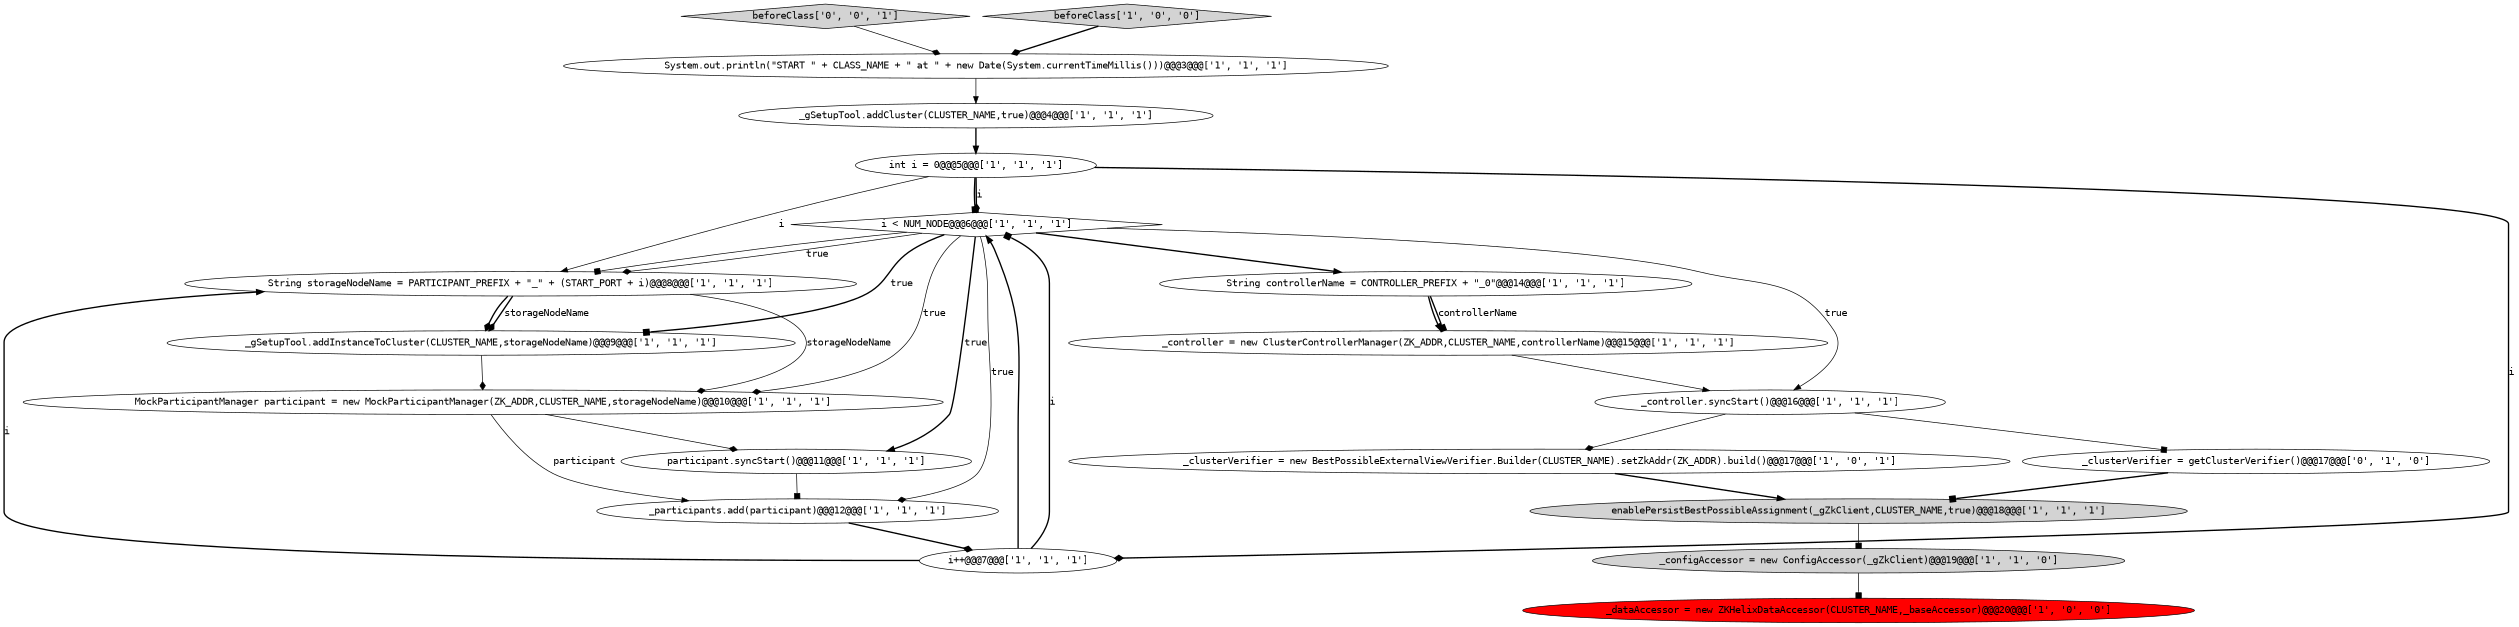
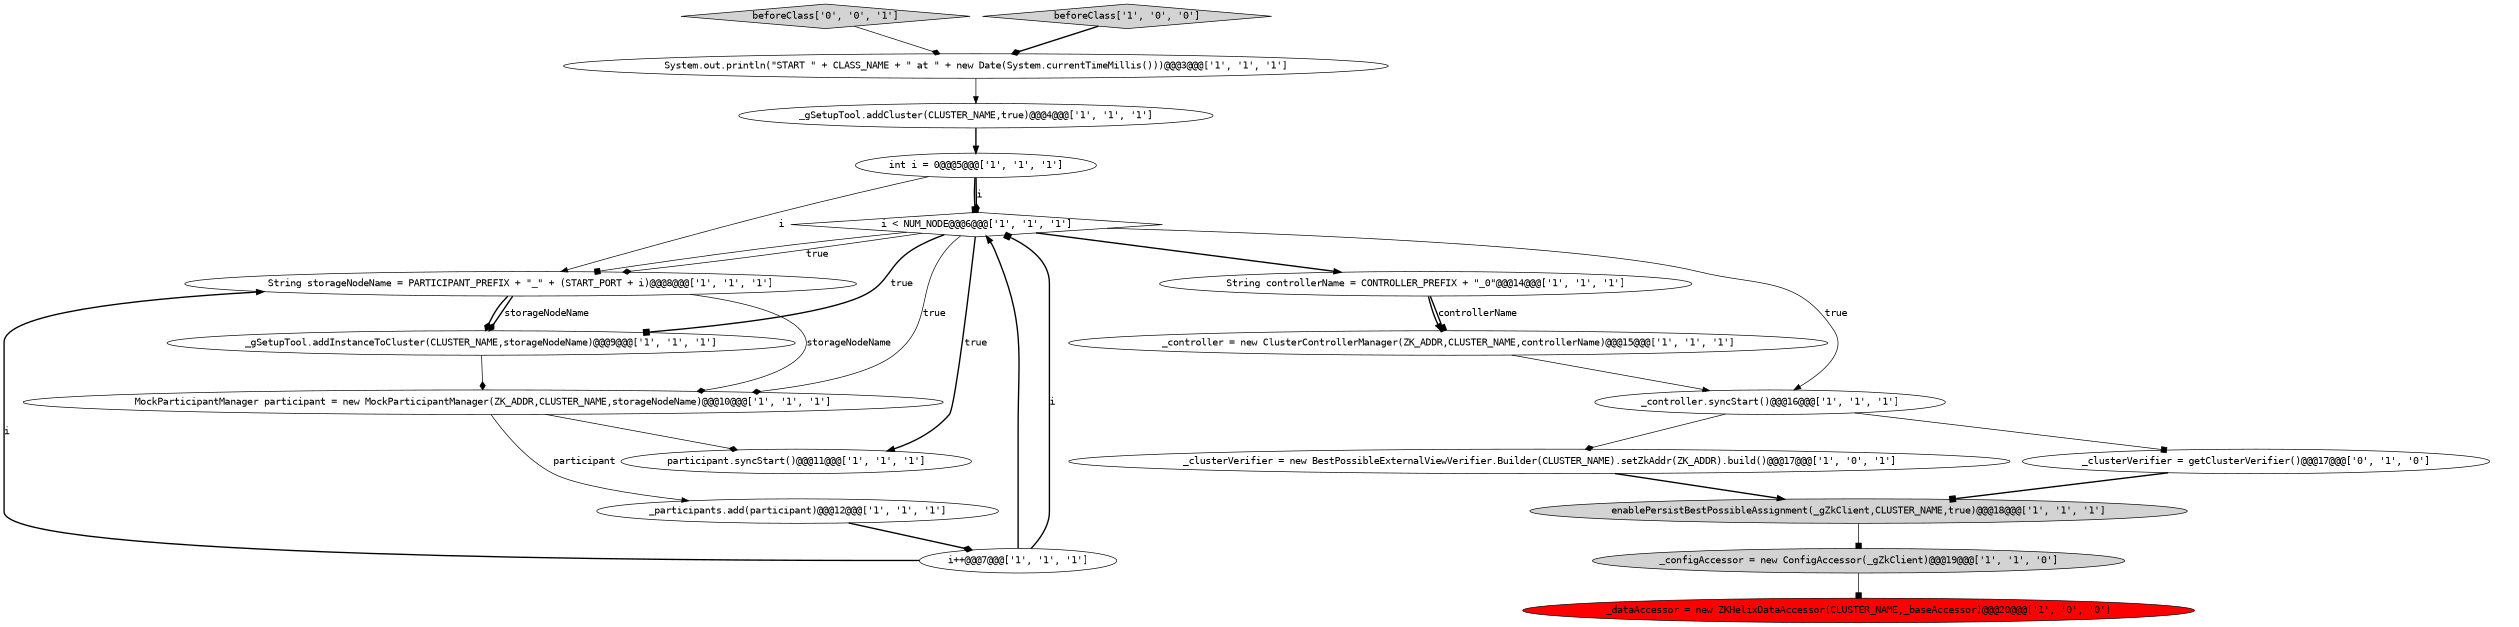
edge "int i = 0@@@5@@@['1', '1', '1']" -> "i++@@@7@@@['1', '1', '1']": removed, label "i"
edge "i < NUM_NODE@@@6@@@['1', '1', '1']" -> "_participants.add(participant)@@@12@@@['1', '1', '1']": removed, label "true"
edge "participant.syncStart()@@@11@@@['1', '1', '1']" -> "_participants.add(participant)@@@12@@@['1', '1', '1']": removed
